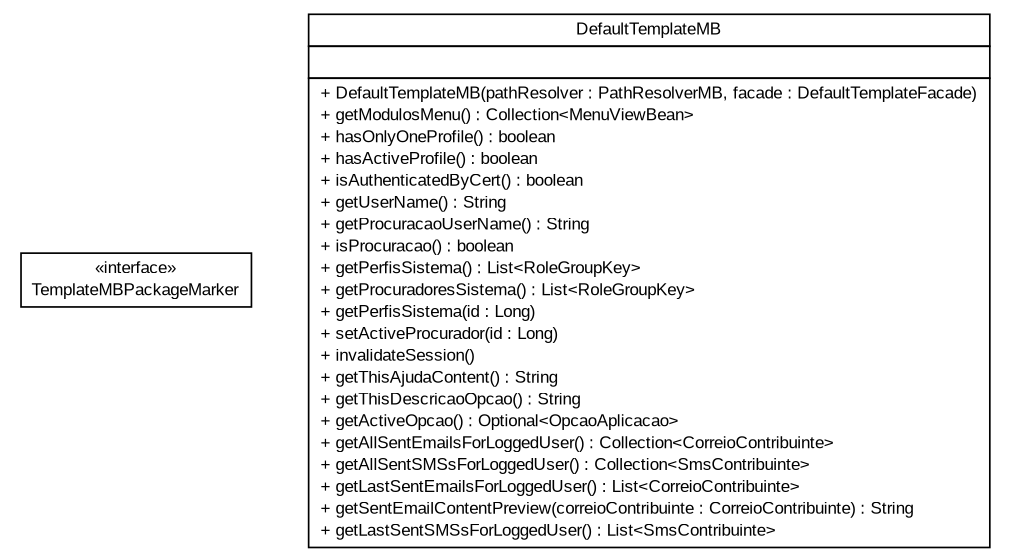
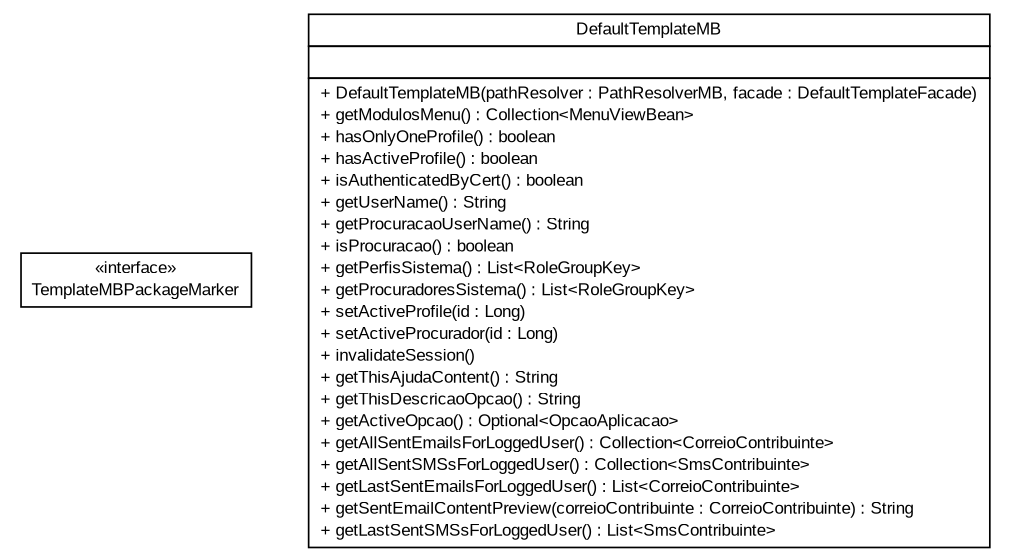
node "DefaultTemplateMB": text "+ getPerfisSistema(id : Long)" -> "+ setActiveProfile(id : Long)"
